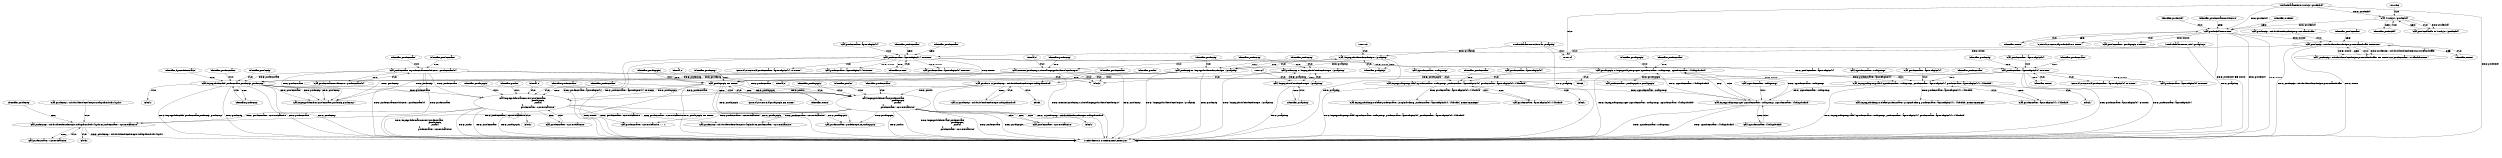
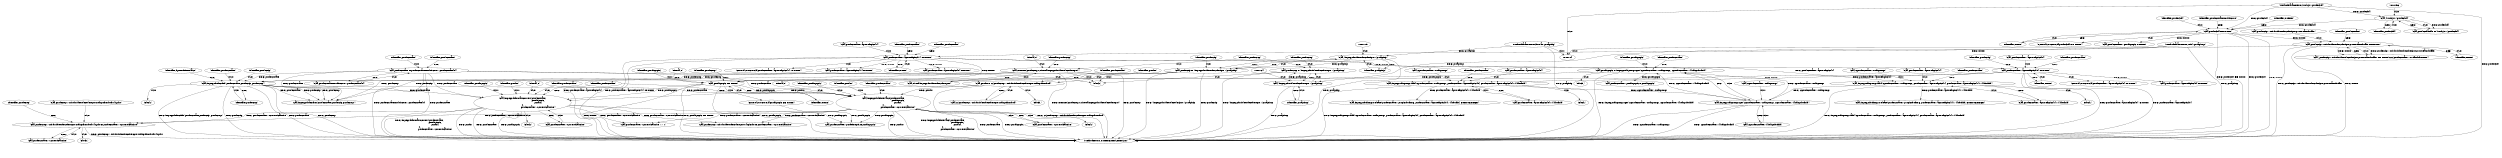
edge "(MethodParameterIn,void *pv_api_op)" -> "(Call,(impeg2d_video_decode_op_t *)pv_api_op)": added, label "DDG: pv_api_op"
node "(Call,sizeof(impeg2d_video_decode_op_t))": added
edge "(Call,ps_disp_pic == NULL)" -> "(Call,ps_dec_state->ps_deint_pic = ps_disp_pic)": now "(ControlStructure,if(ps_disp_pic == NULL))" -> "(Call,ps_dec_state->ps_deint_pic = ps_disp_pic)"
